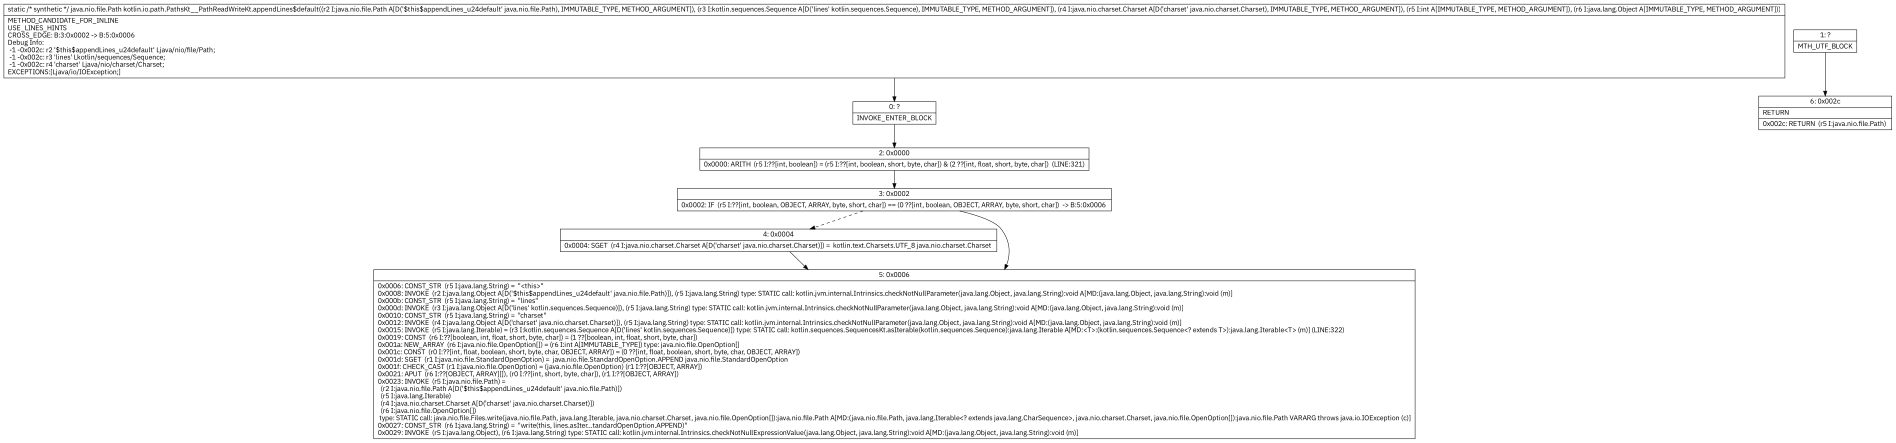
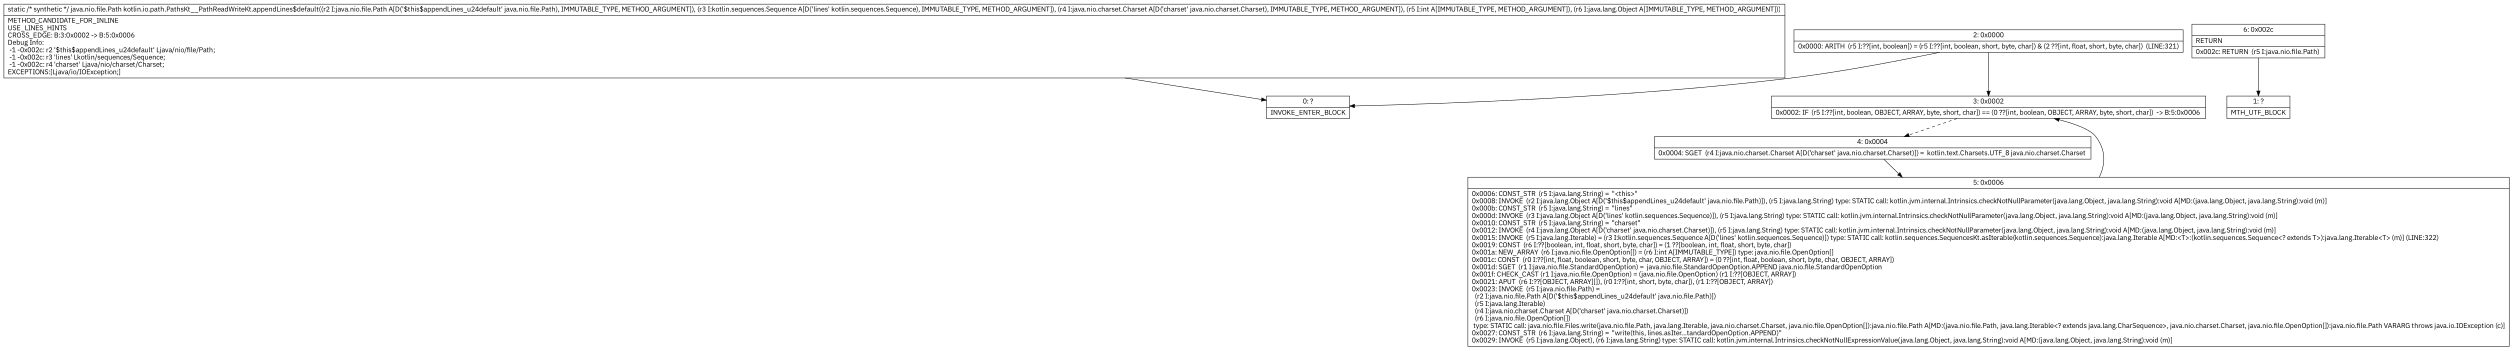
edge "1: ?" -> "6: 0x002c": reversed
edge "0: ?" -> "2: 0x0000": reversed
edge "3: 0x0002" -> "5: 0x0006": reversed
